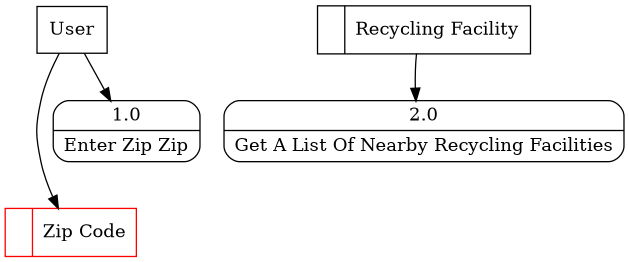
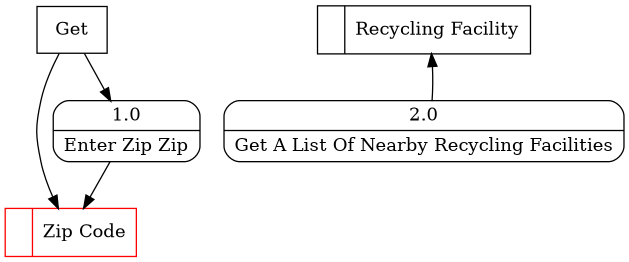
node "User": label "User" -> "Get"
edge "Recycling Facility" -> "2.0": reversed
edge "1.0" -> "Zip Code": added
